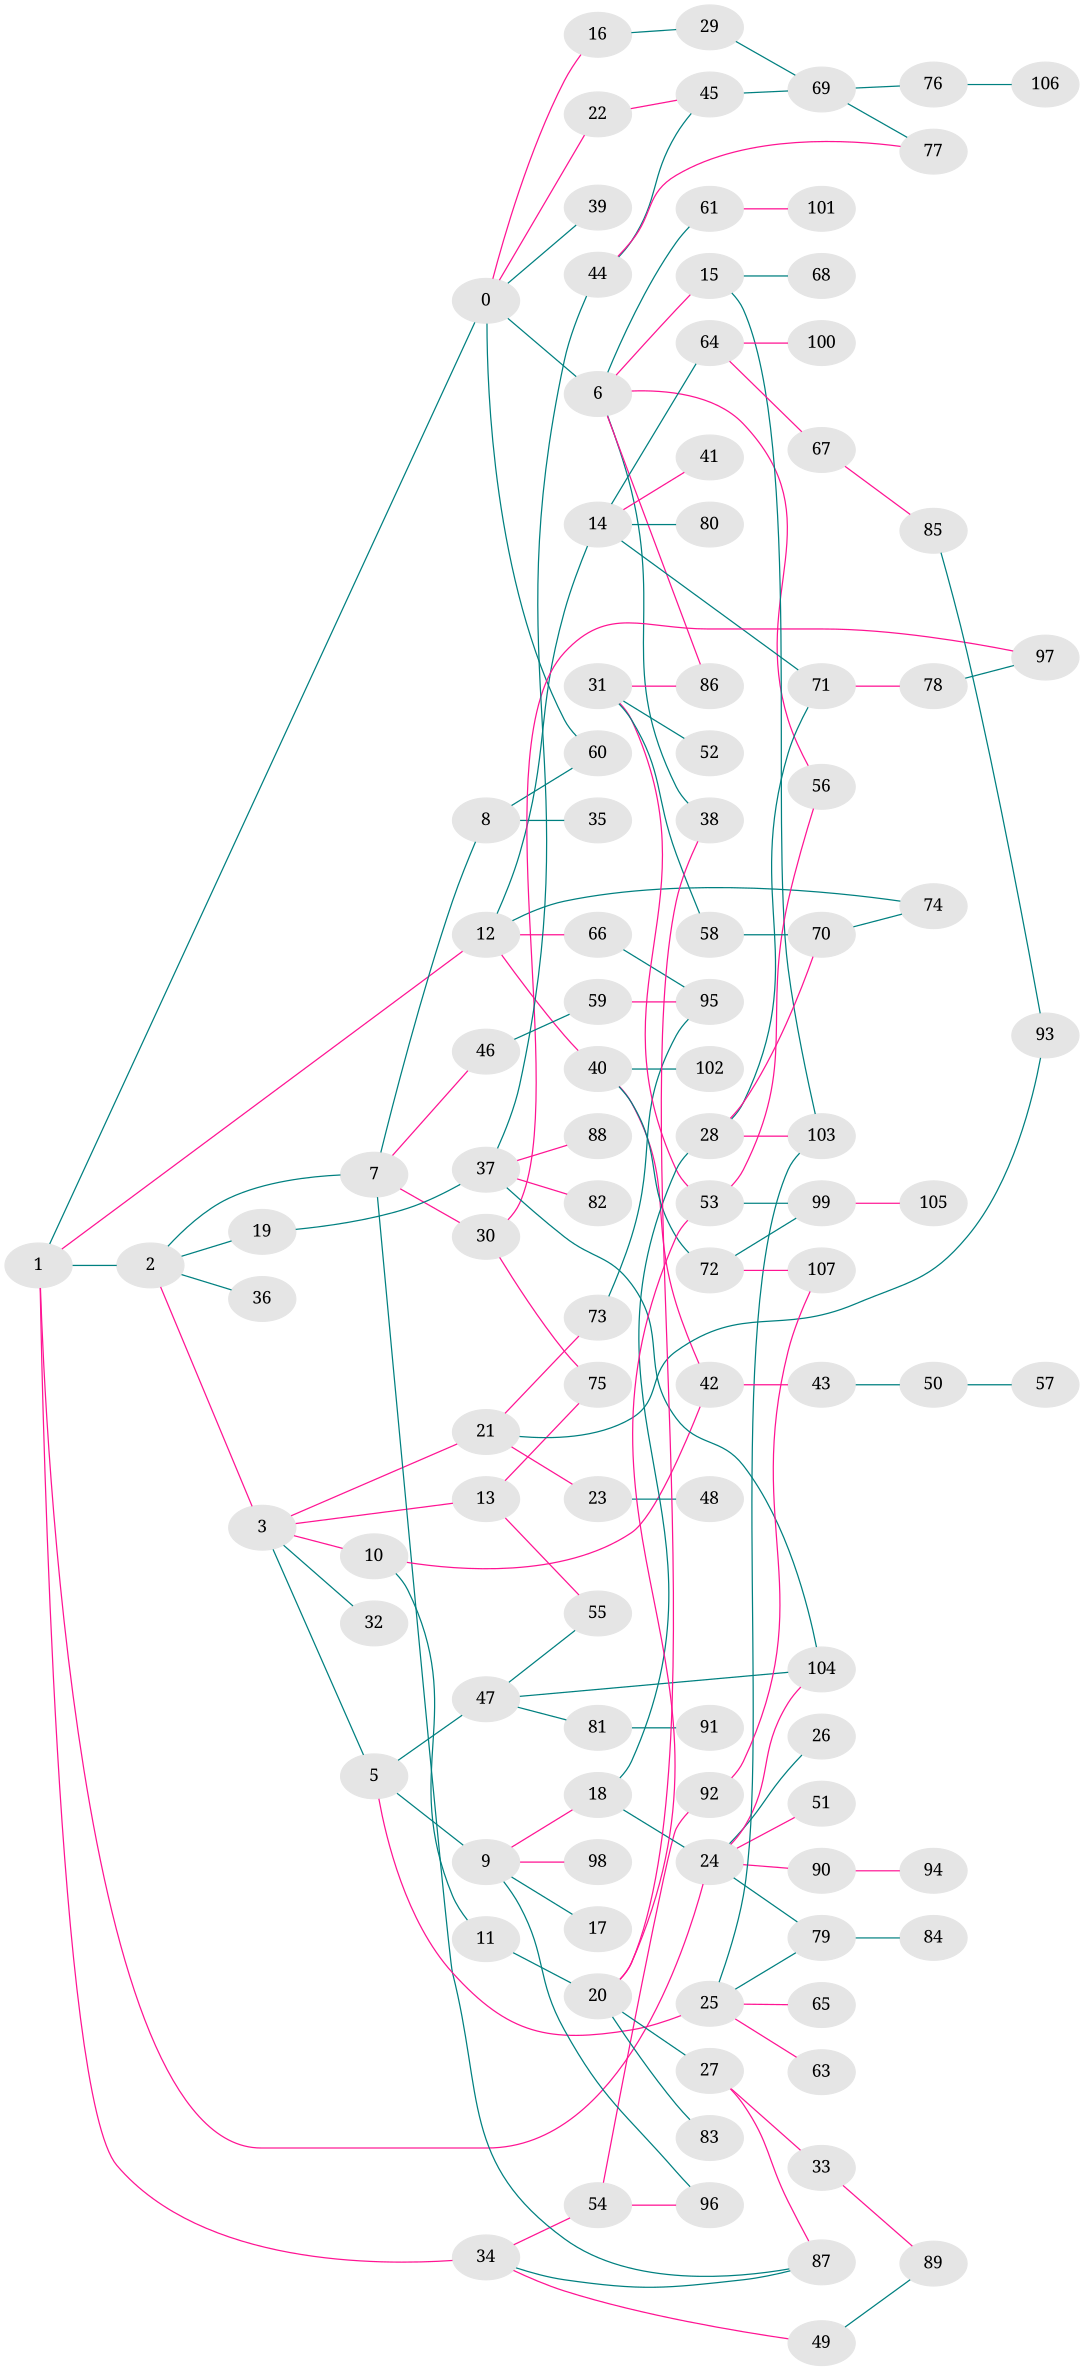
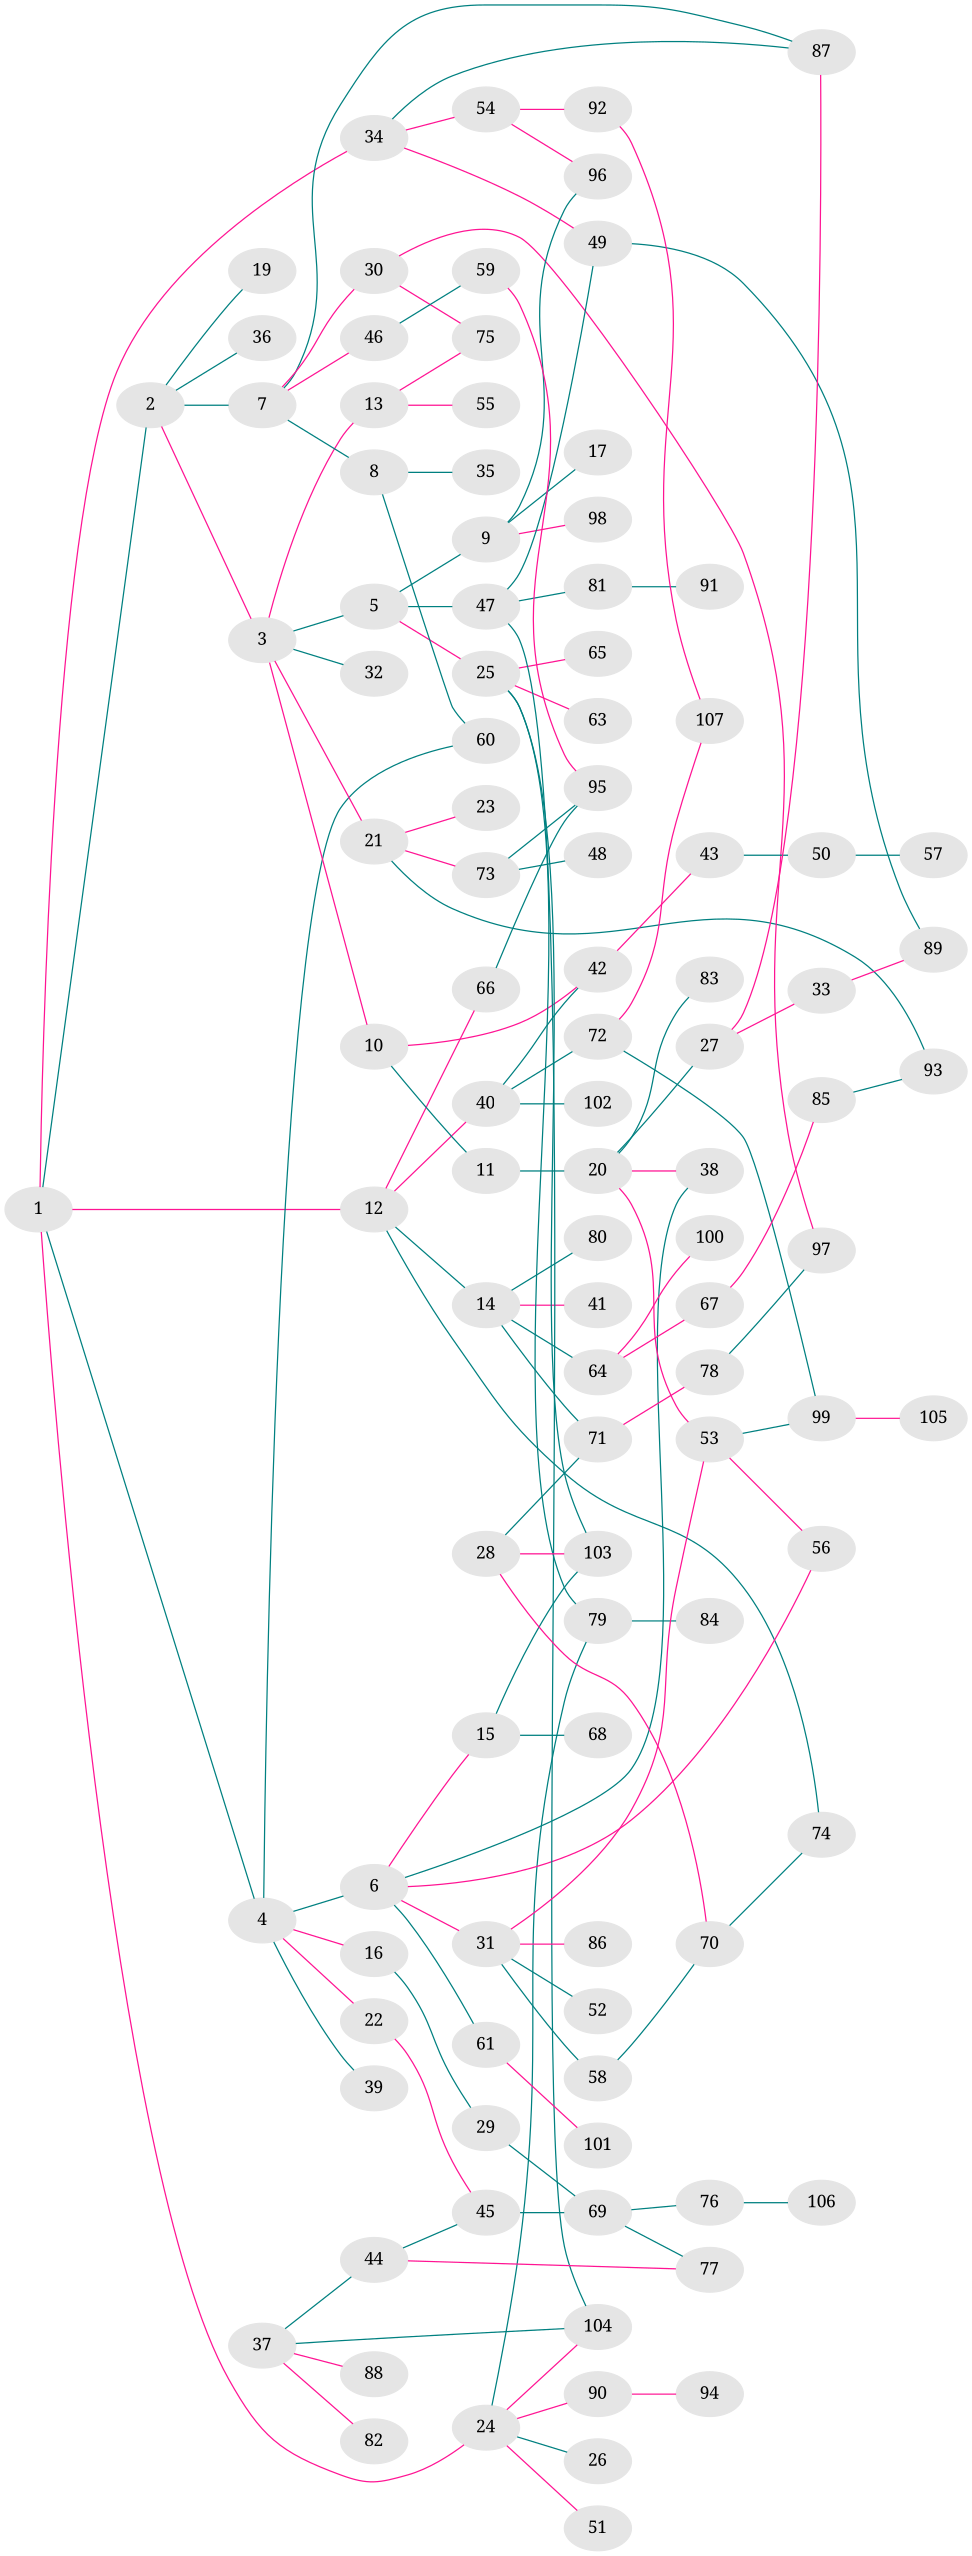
node "0": label "0" -> "4"
edge "6" -- "86": now "6" -- "31"
edge "37" -- "19": removed
edge "40" -- "42": color deeppink -> teal
edge "23" -- "48": now "73" -- "48"
edge "55" -- "47": now "49" -- "47"
node "18": removed
